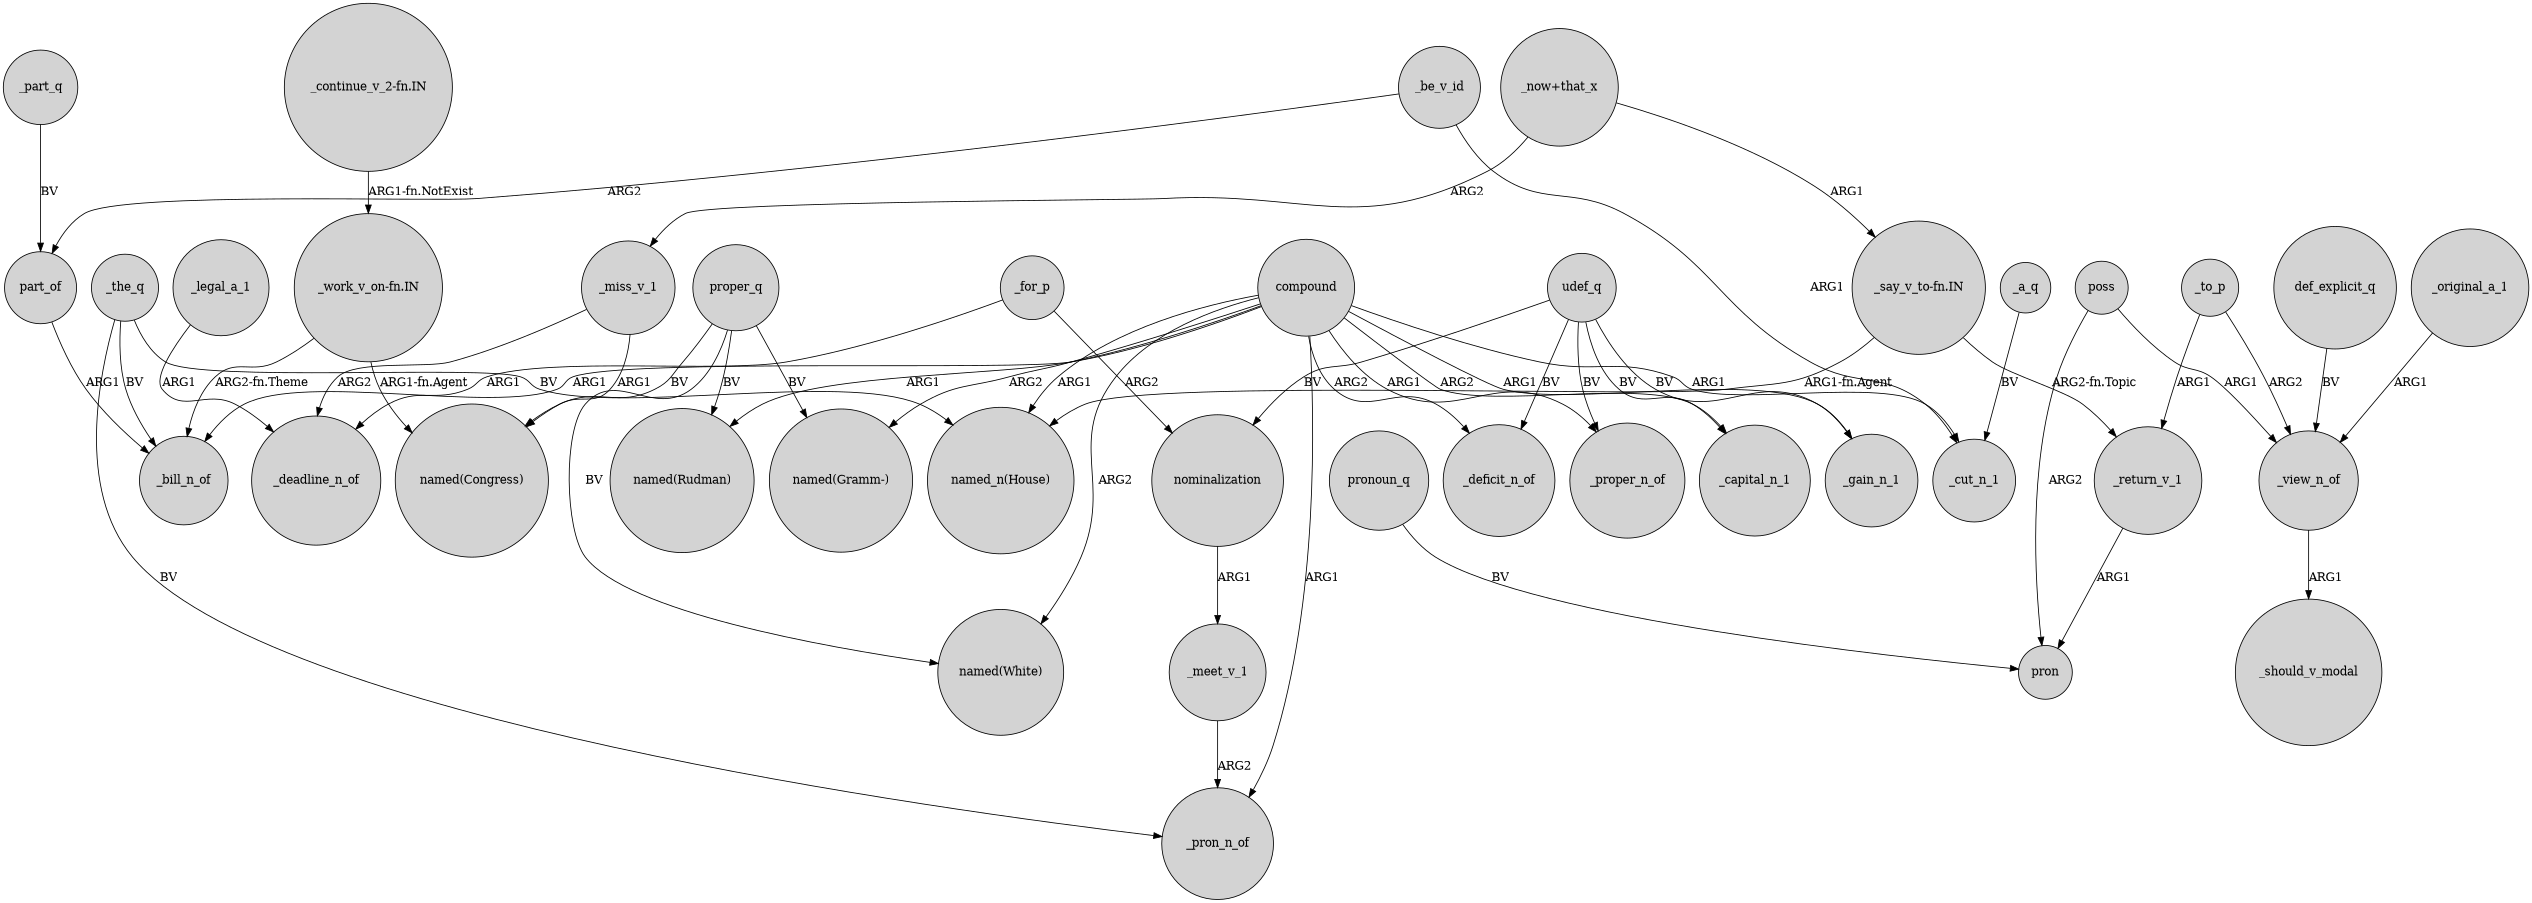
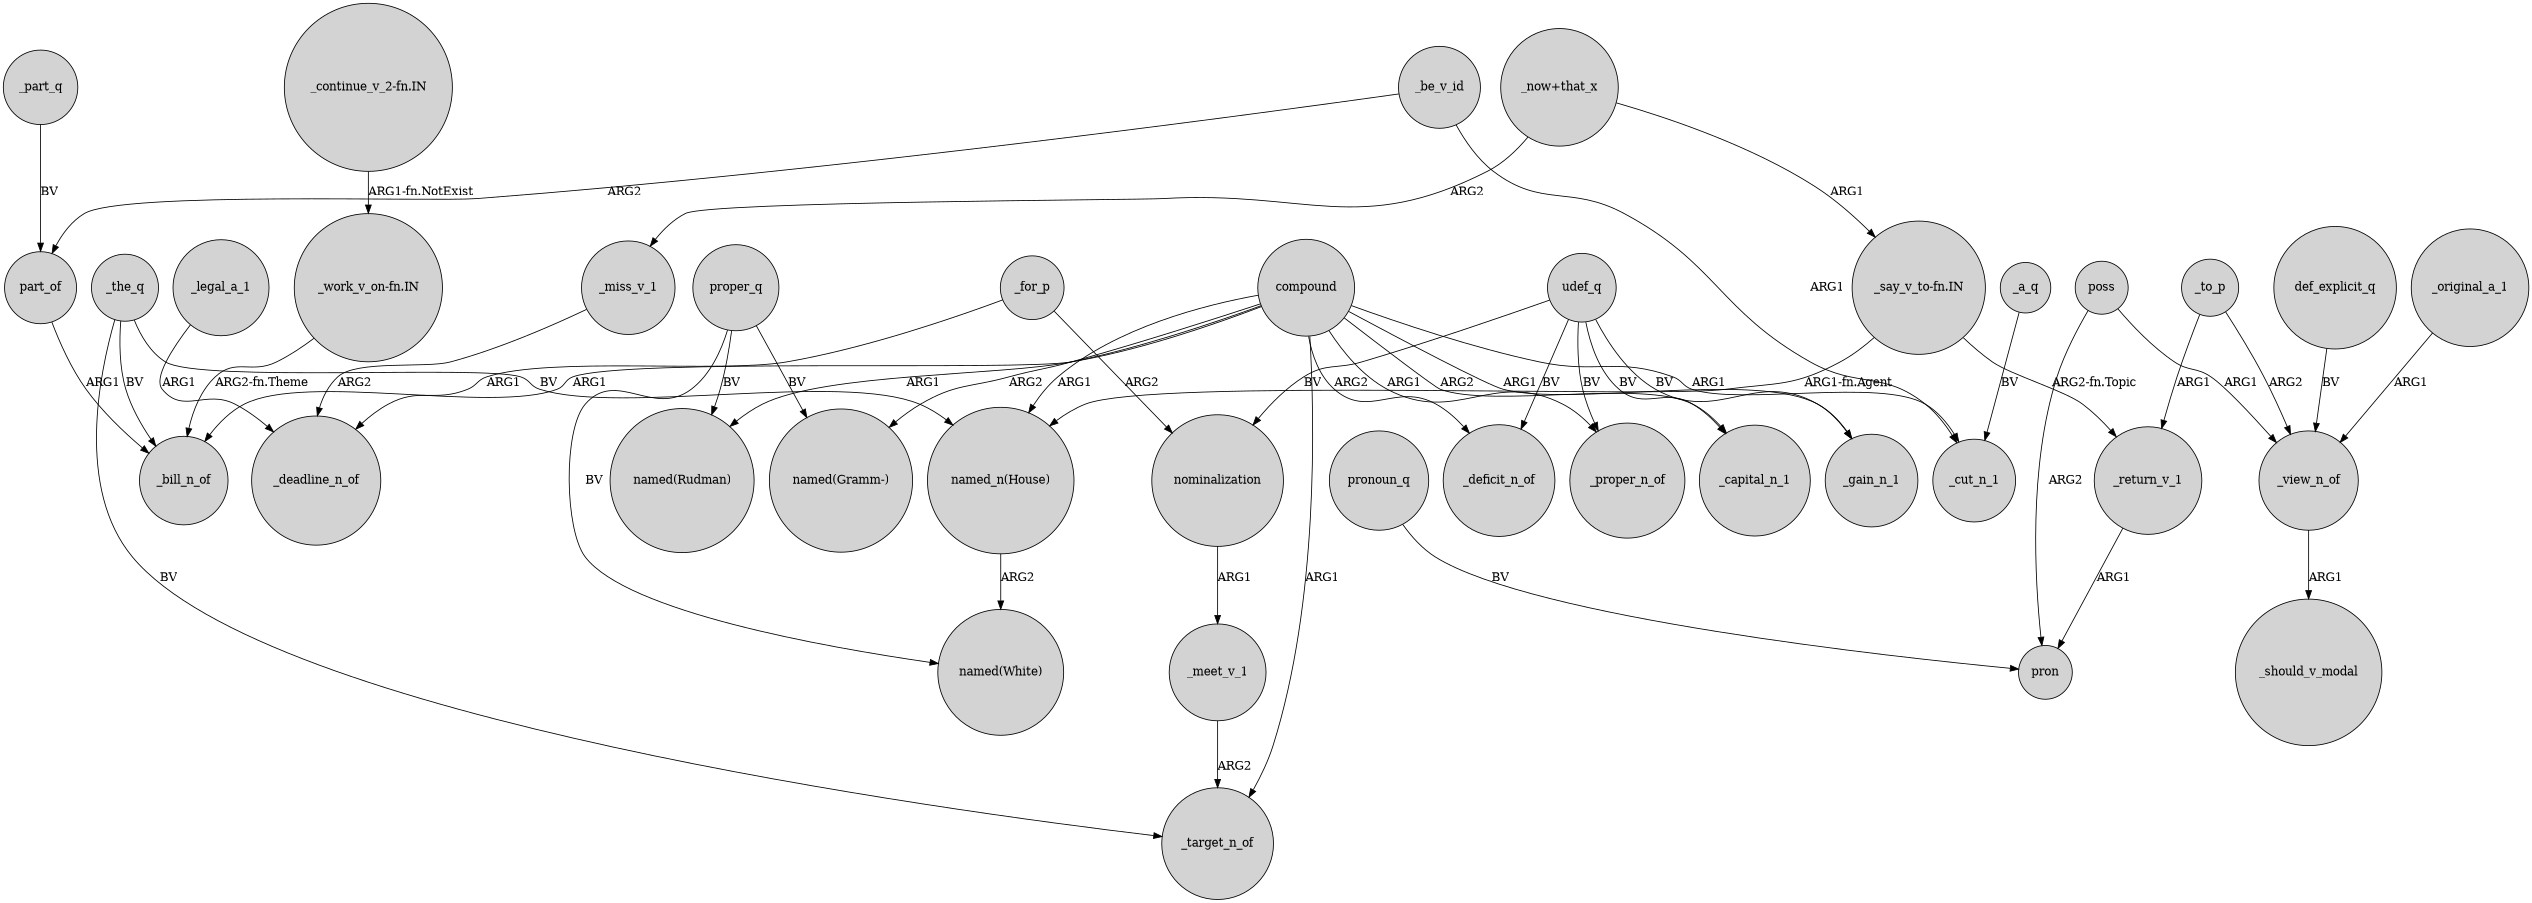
edge "compound" -> "named(White)": now "named_n(House)" -> "named(White)"
node "named(Congress)": removed
node "_pron_n_of": label "_pron_n_of" -> "_target_n_of"
